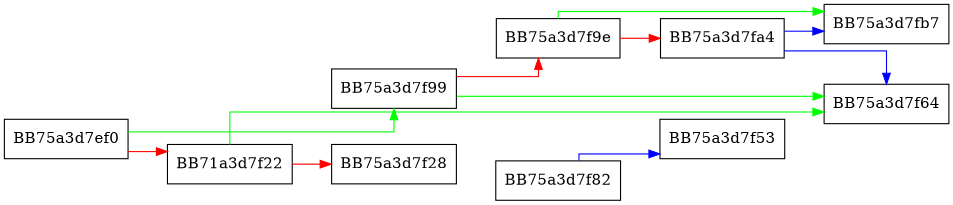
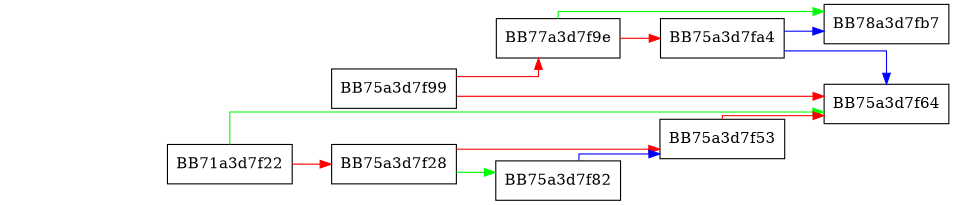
node "BB75a3d7fb7": label "BB75a3d7fb7" -> "BB78a3d7fb7"
node "BB75a3d7f9e": label "BB75a3d7f9e" -> "BB77a3d7f9e"
edge "BB75a3d7f99" -> "BB75a3d7f64": color green -> red
edge "BB75a3d7f53" -> "BB75a3d7f64": added
node "BB75a3d7ef0": removed
edge "BB75a3d7f28" -> "BB75a3d7f53": added
edge "BB75a3d7f28" -> "BB75a3d7f82": added
